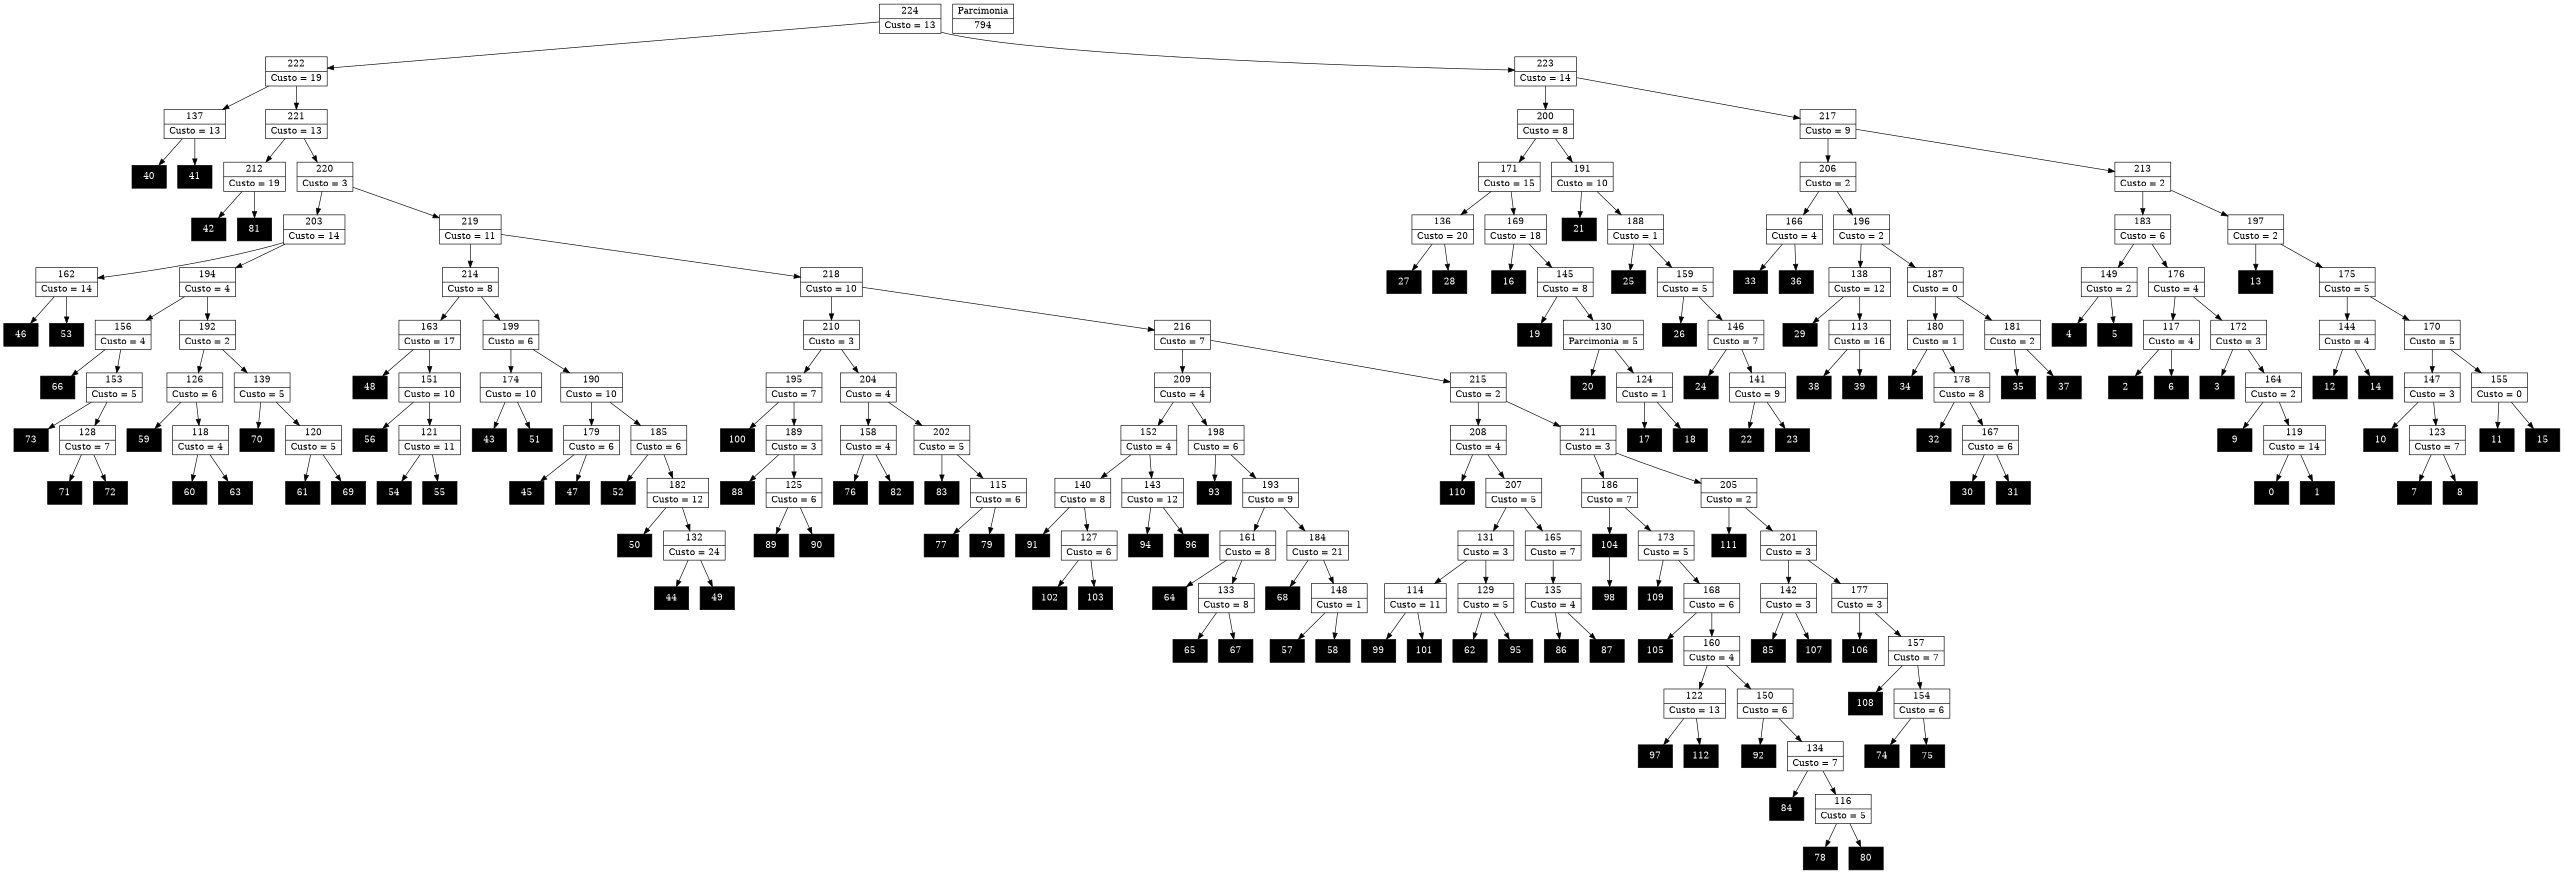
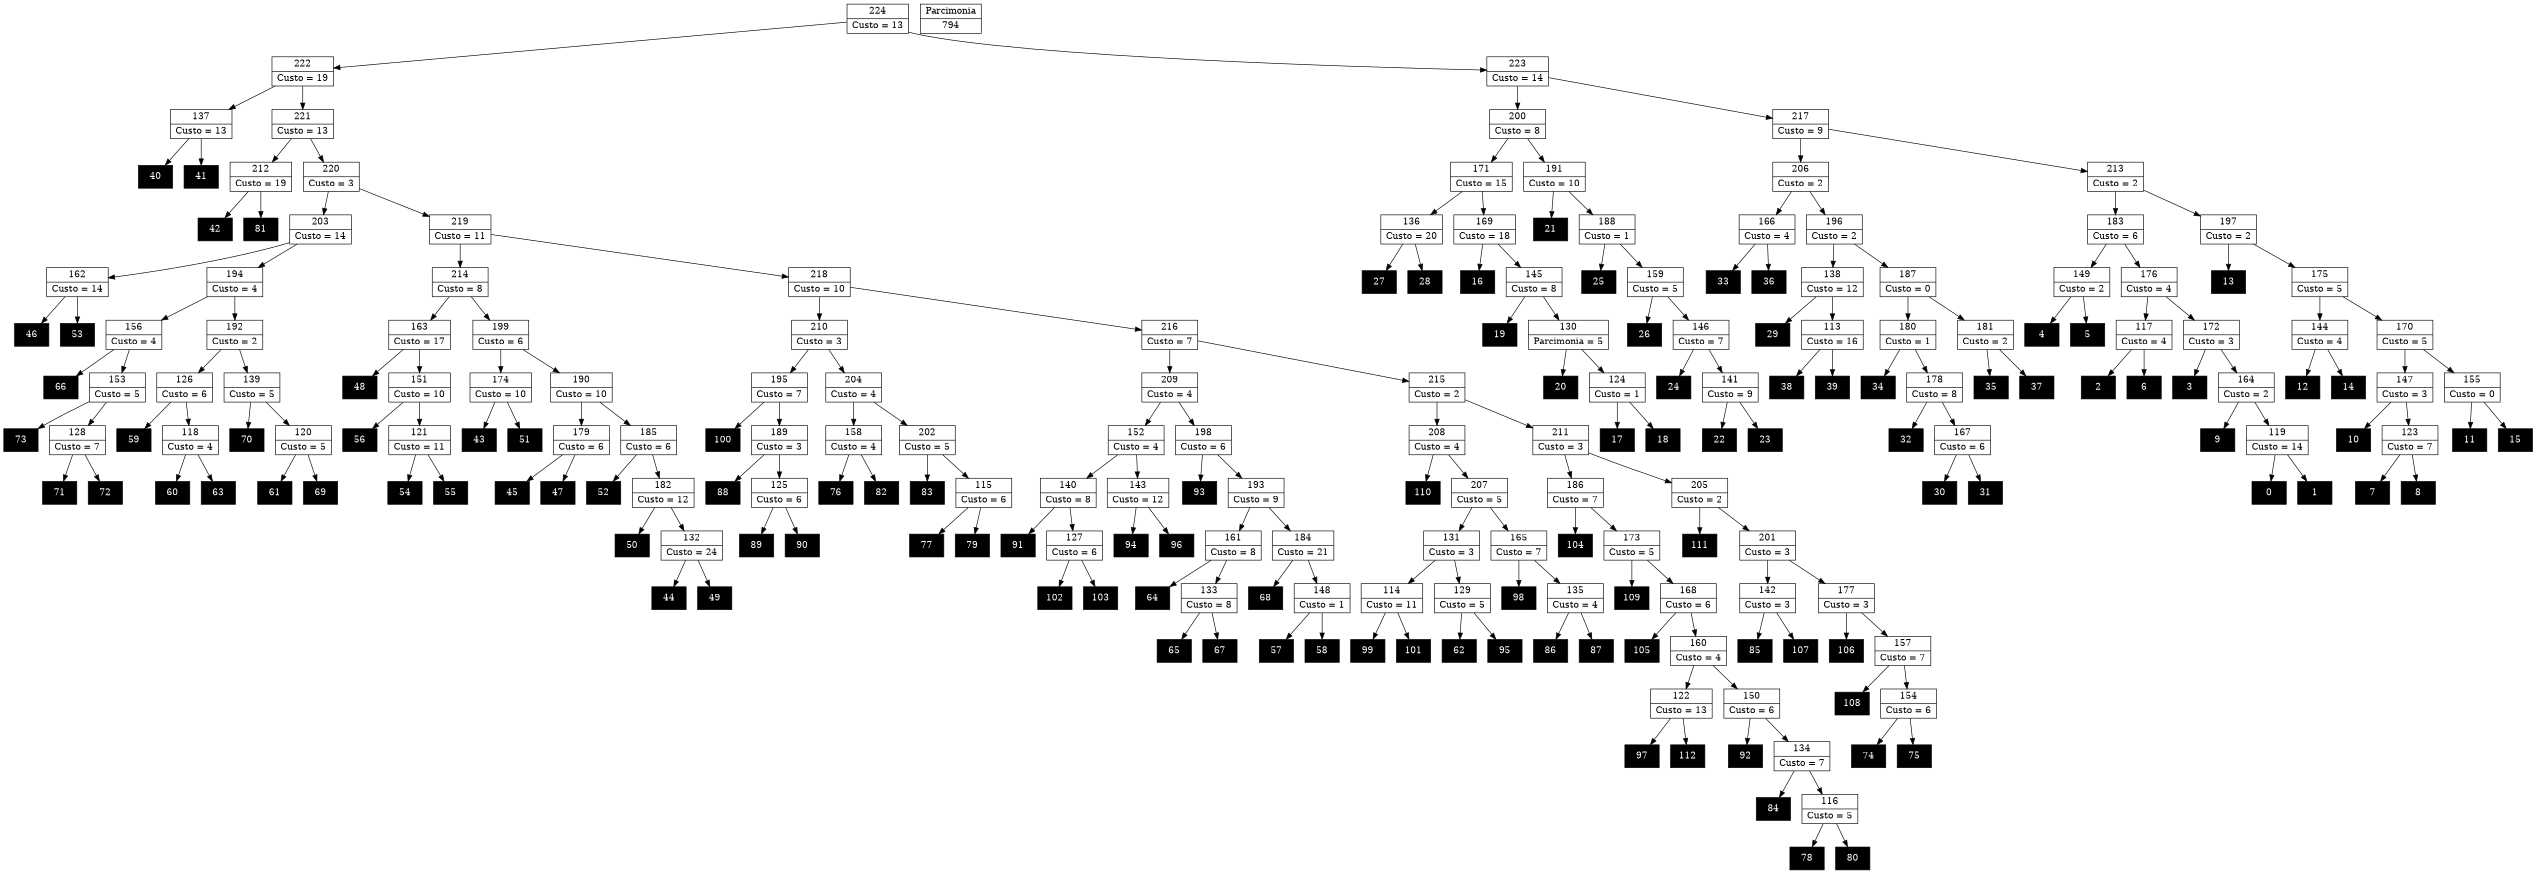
edge "104" -> "98": now "165" -> "98"
